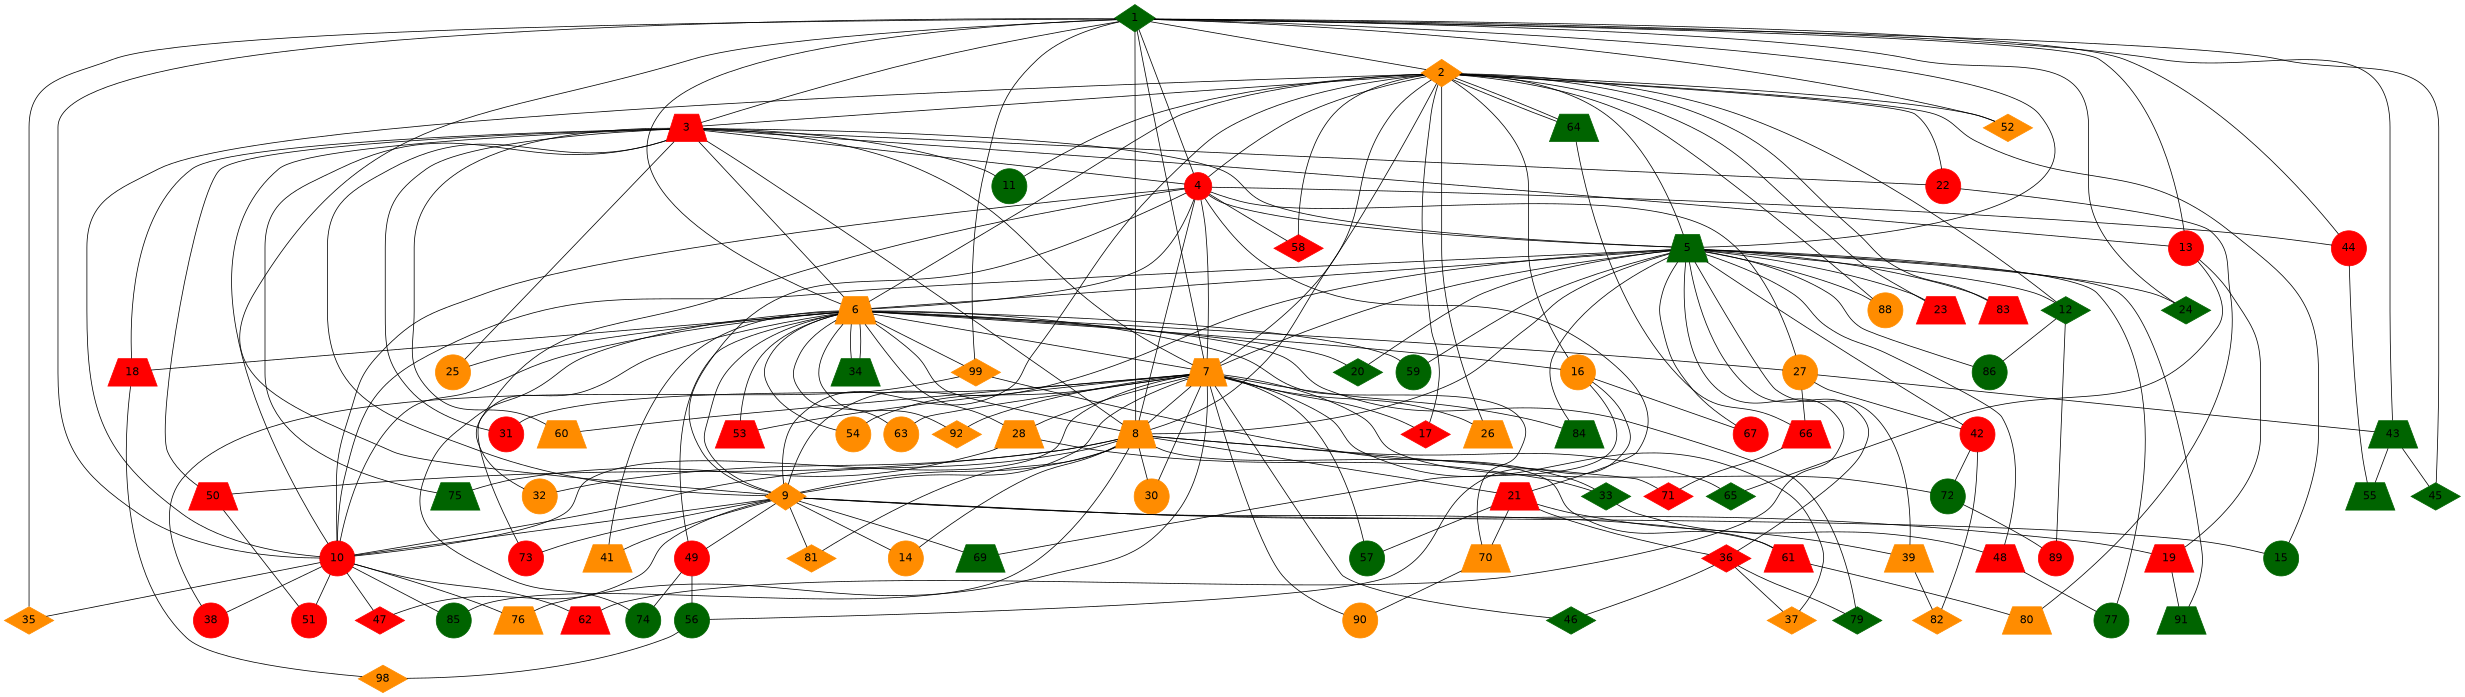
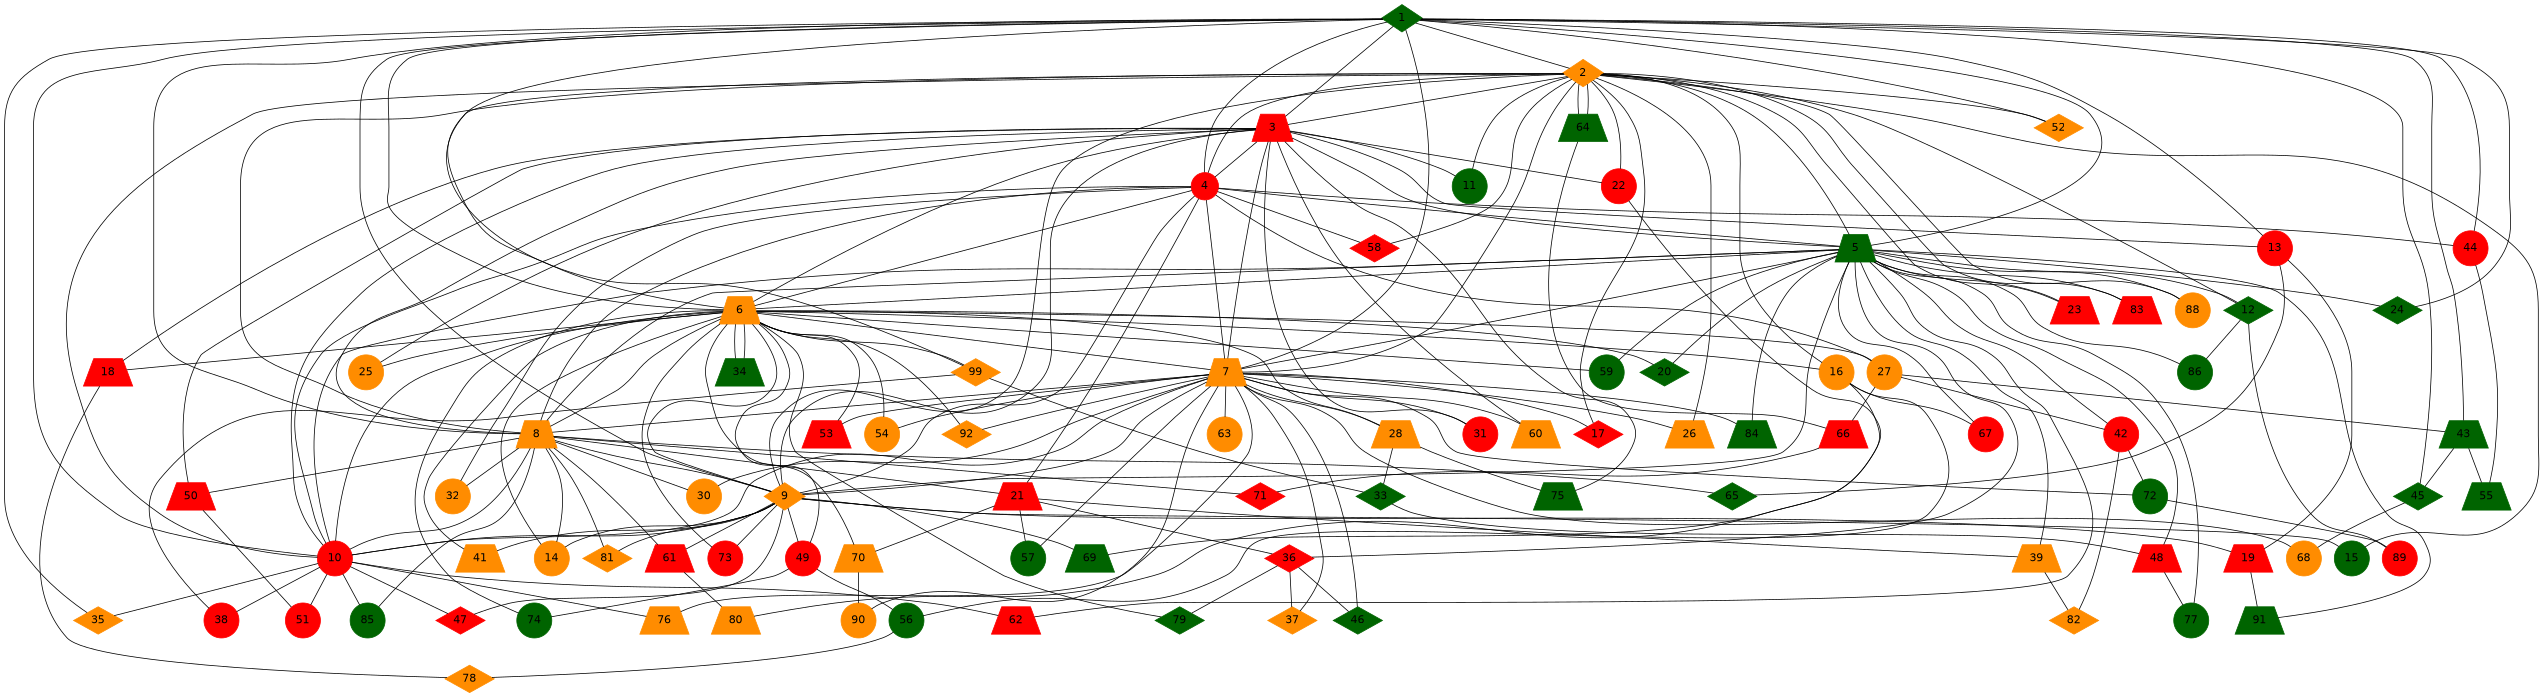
edge "6" -- "63": now "6" -- "14"
node "68": added
node "98": label "98" -> "78"
